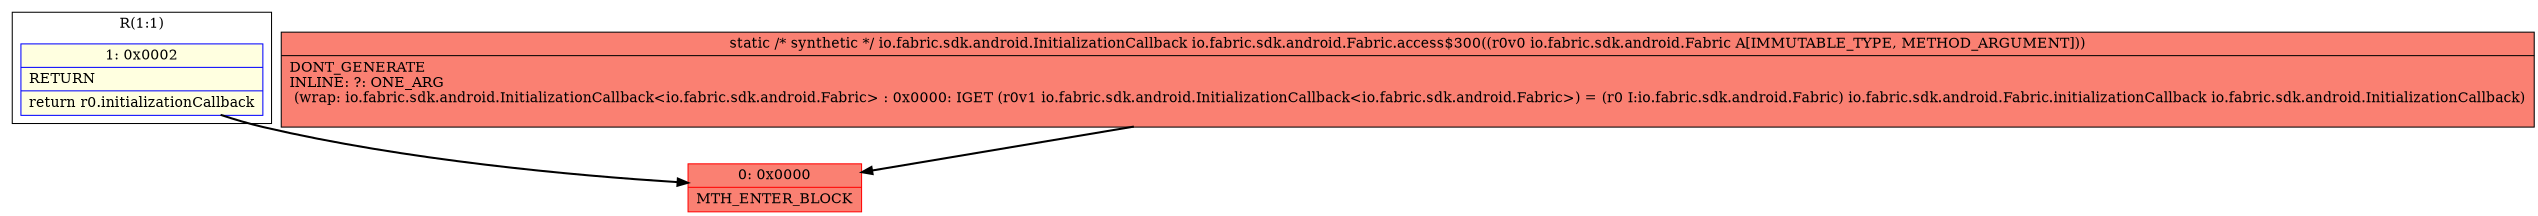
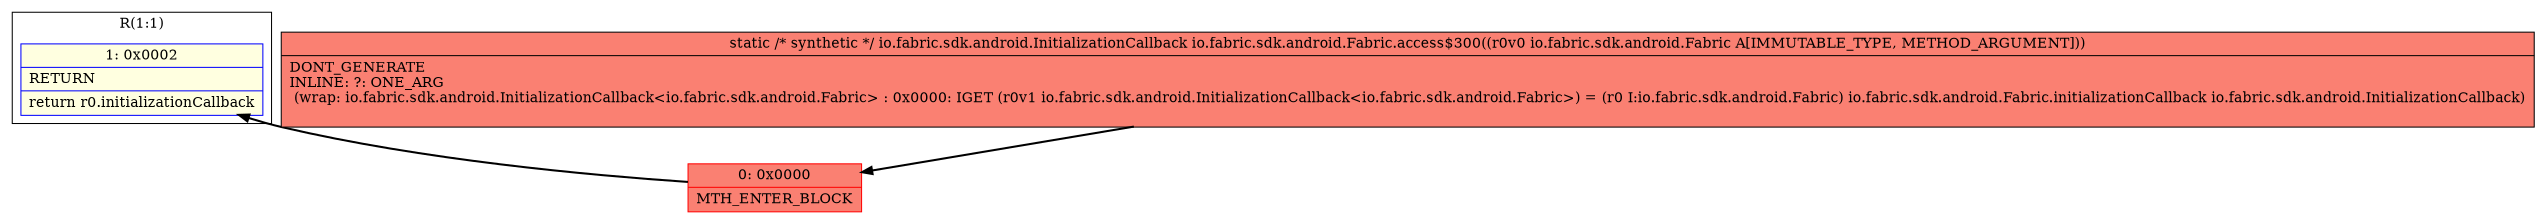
edge "1: 0x0002" -> "0: 0x0000": reversed
